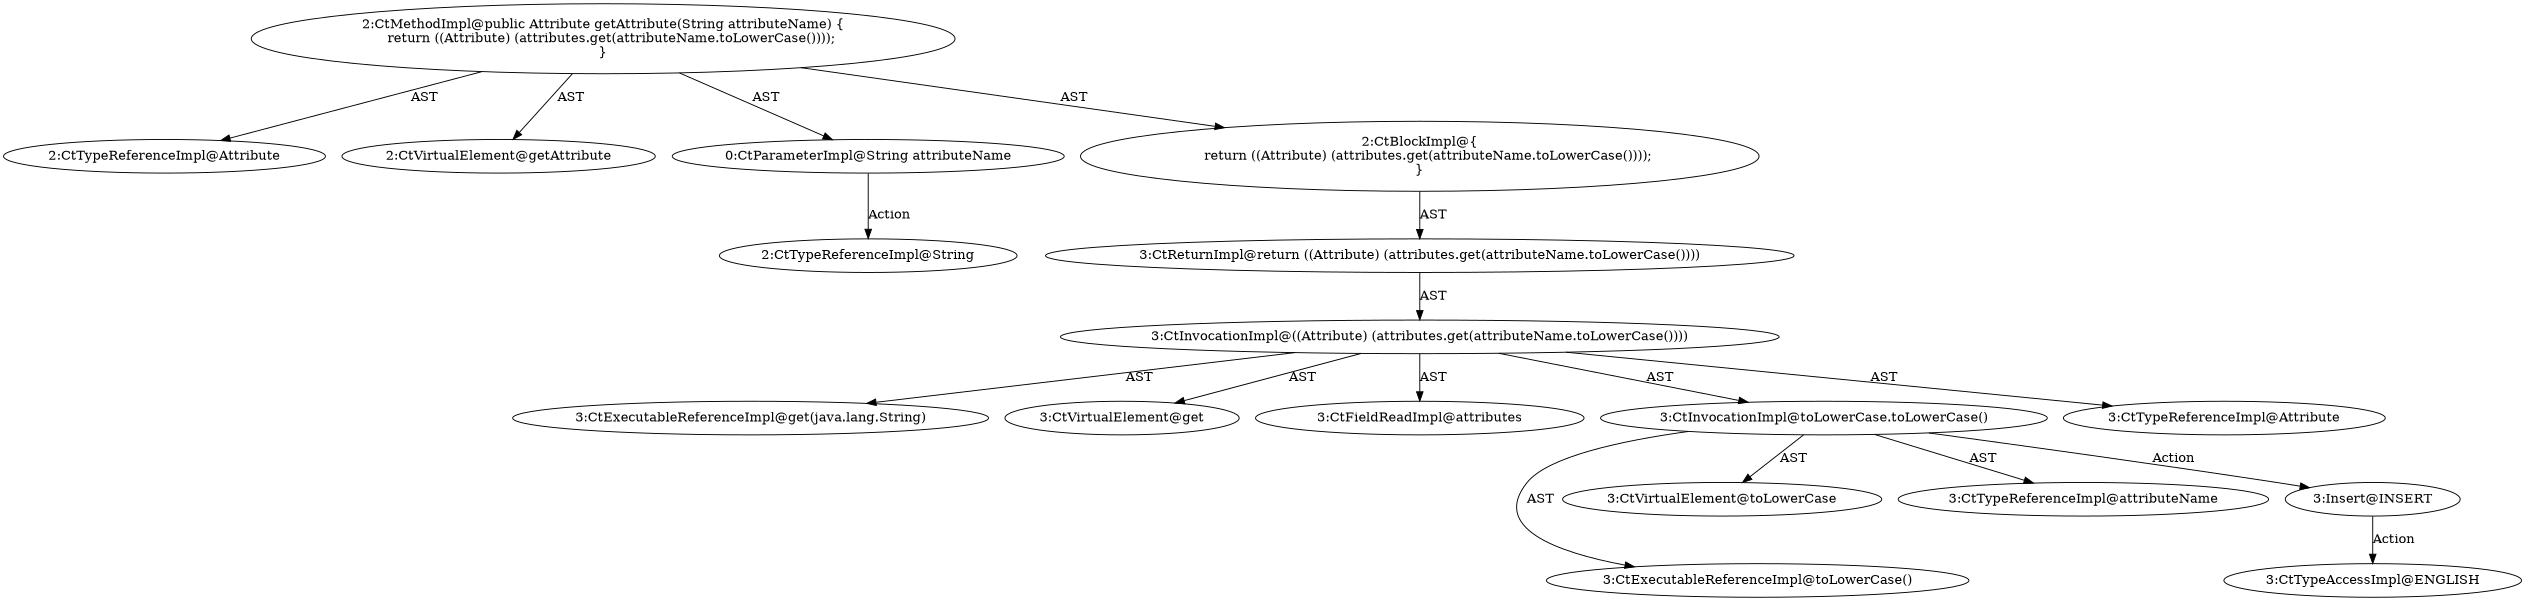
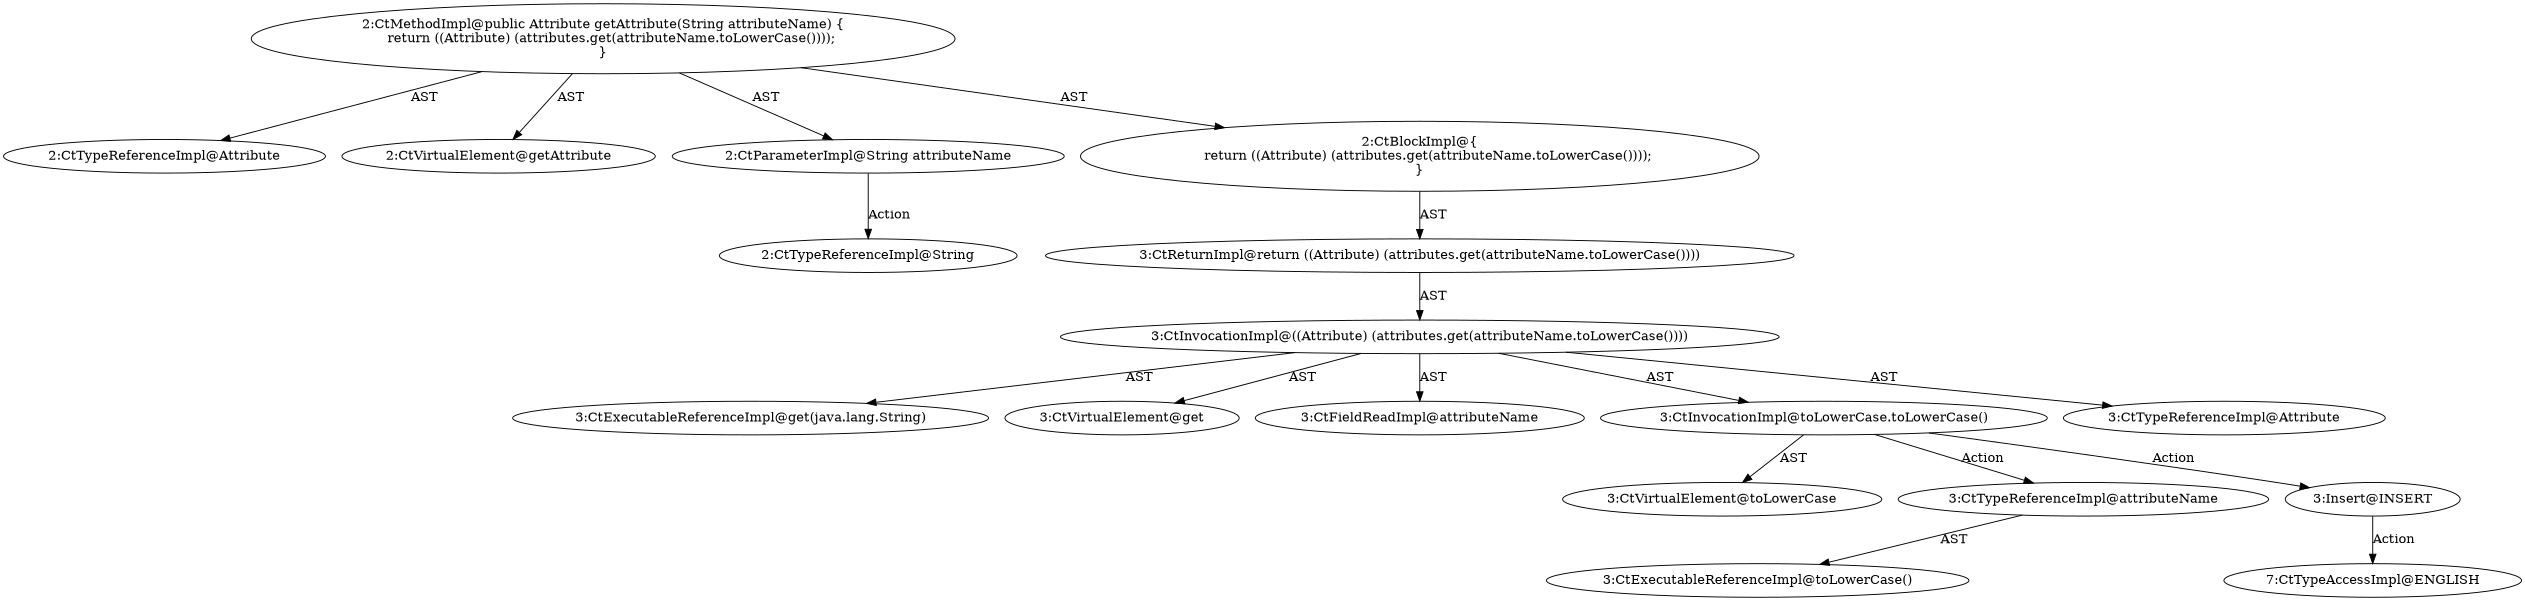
node "0:CtParameterImpl@String attributeName": label "0:CtParameterImpl@String attributeName" -> "2:CtParameterImpl@String attributeName"
node "3:CtFieldReadImpl@attributes": label "3:CtFieldReadImpl@attributes" -> "3:CtFieldReadImpl@attributeName"
edge "3:CtInvocationImpl@toLowerCase.toLowerCase()" -> "3:CtTypeReferenceImpl@attributeName": label "AST" -> "Action"
edge "3:CtInvocationImpl@toLowerCase.toLowerCase()" -> "3:CtExecutableReferenceImpl@toLowerCase()": now "3:CtTypeReferenceImpl@attributeName" -> "3:CtExecutableReferenceImpl@toLowerCase()"
node "3:CtTypeAccessImpl@ENGLISH": label "3:CtTypeAccessImpl@ENGLISH" -> "7:CtTypeAccessImpl@ENGLISH"
